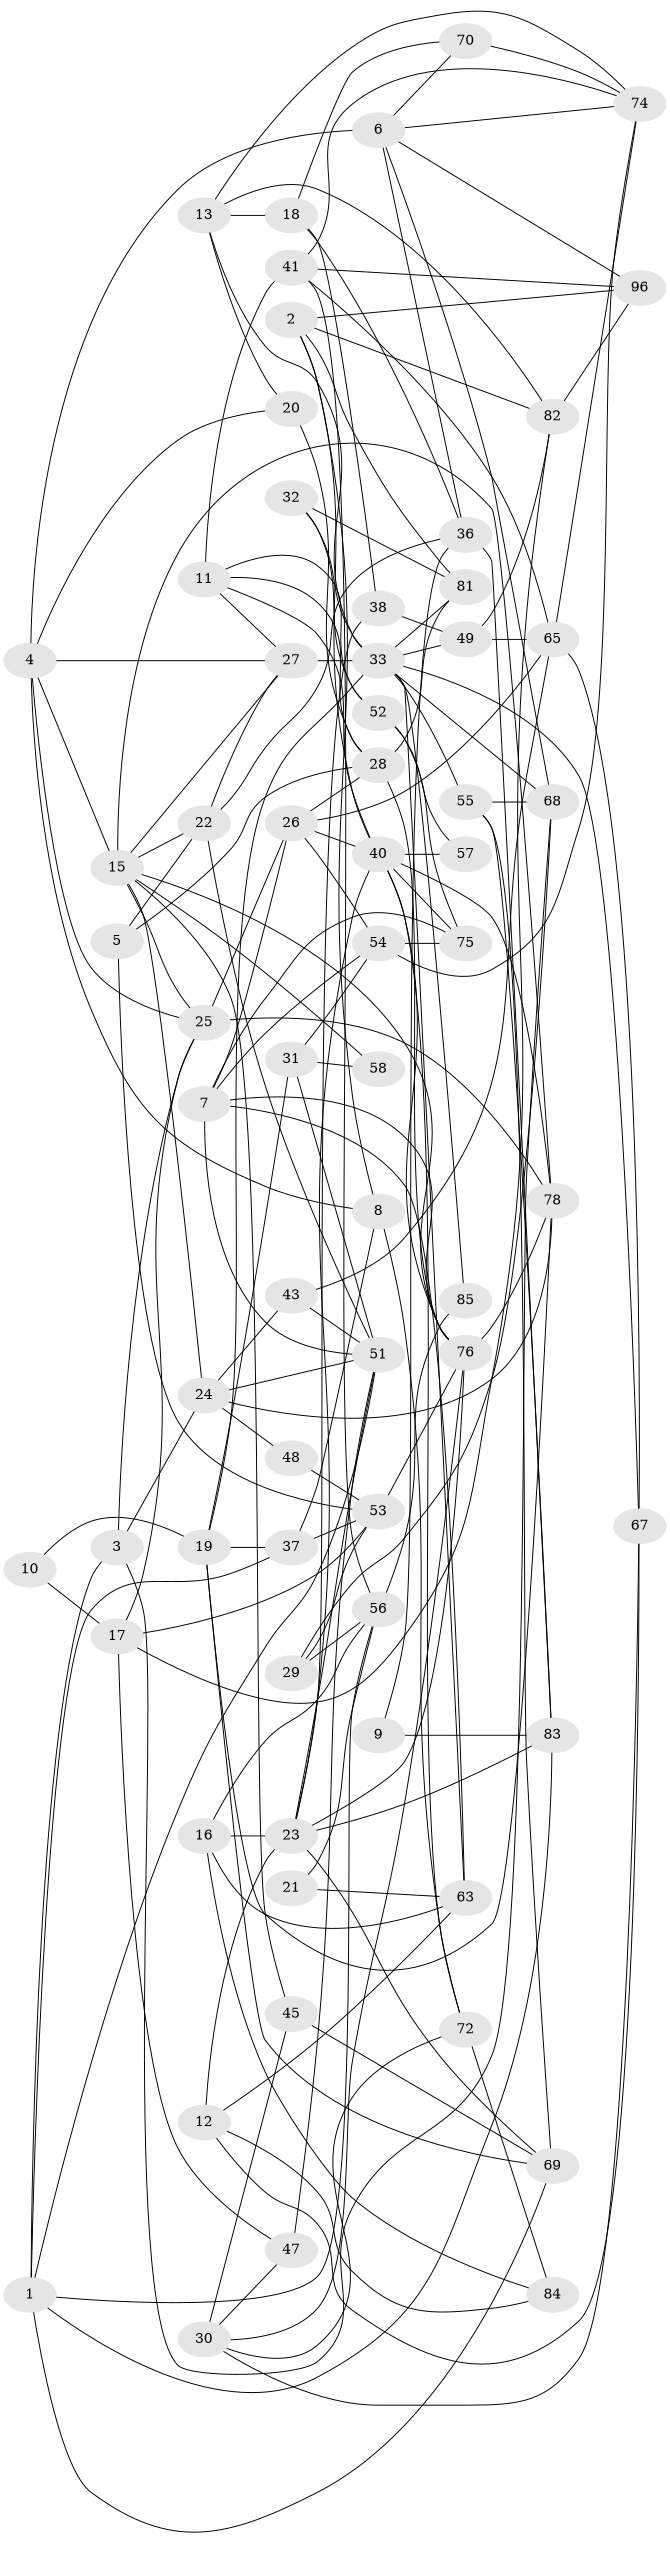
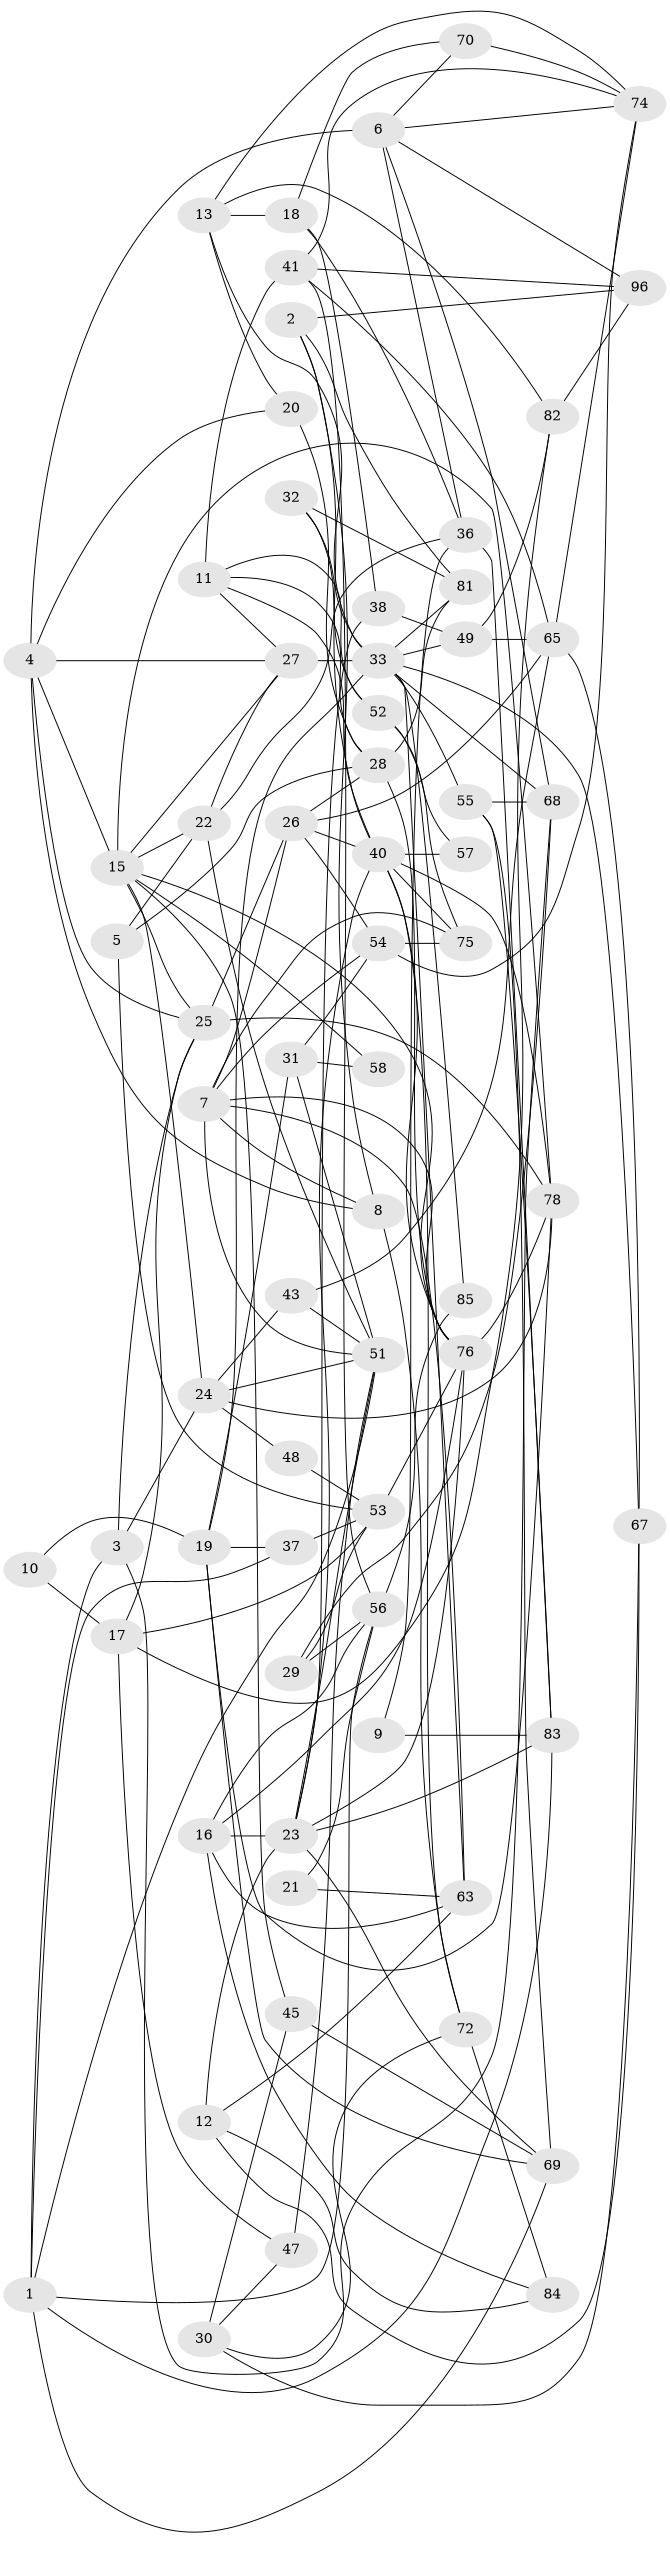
edge "2" -- "82": removed
edge "8" -- "37": now "8" -- "7"
edge "76" -- "30": now "76" -- "16"
